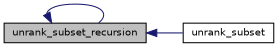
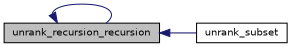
node "unrank_subset_recursion": label "unrank_subset_recursion" -> "unrank_recursion_recursion"
